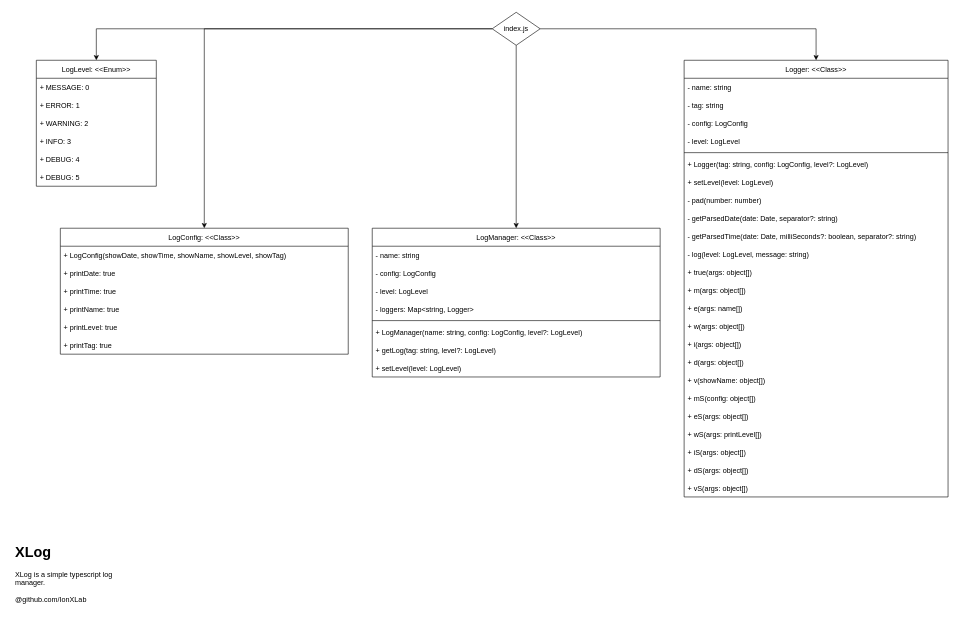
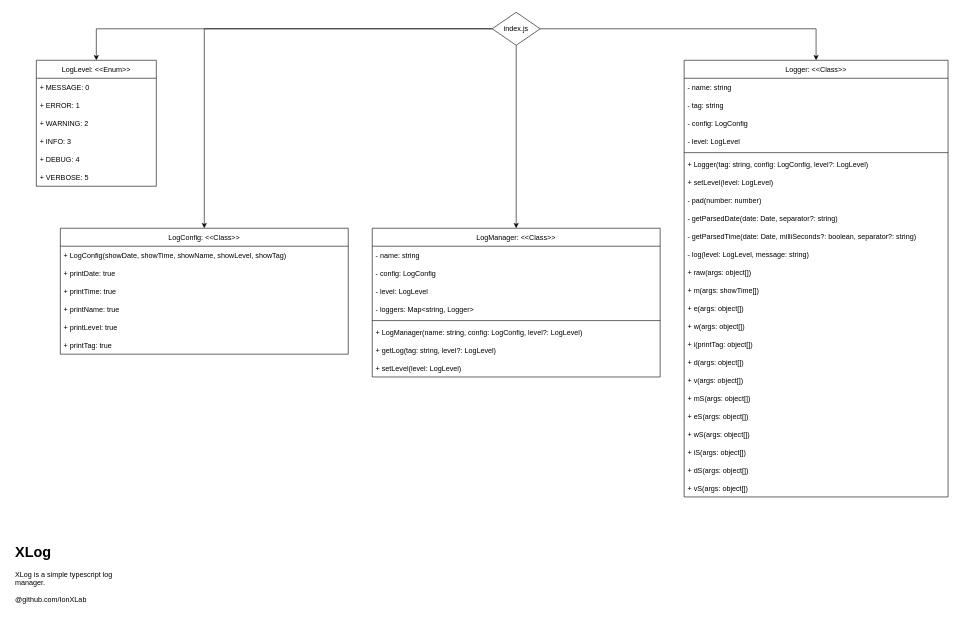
node "+ DEBUG: 5": label "+ DEBUG: 5" -> "+ VERBOSE: 5"
node "+ true(args: object[])": label "+ true(args: object[])" -> "+ raw(args: object[])"
node "+ m(args: object[])": label "+ m(args: object[])" -> "+ m(args: showTime[])"
node "+ e(args: name[])": label "+ e(args: name[])" -> "+ e(args: object[])"
node "+ i(args: object[])": label "+ i(args: object[])" -> "+ i(printTag: object[])"
node "+ v(showName: object[])": label "+ v(showName: object[])" -> "+ v(args: object[])"
node "+ mS(config: object[])": label "+ mS(config: object[])" -> "+ mS(args: object[])"
node "+ wS(args: printLevel[])": label "+ wS(args: printLevel[])" -> "+ wS(args: object[])"
